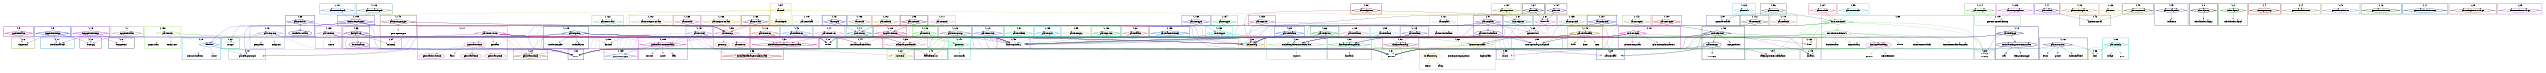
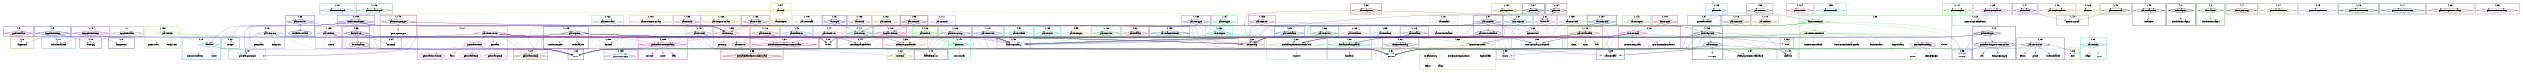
node "parse_iregex": label "parse_iregex" -> "chk_iregex"
node "__ctype_b_loc": removed
